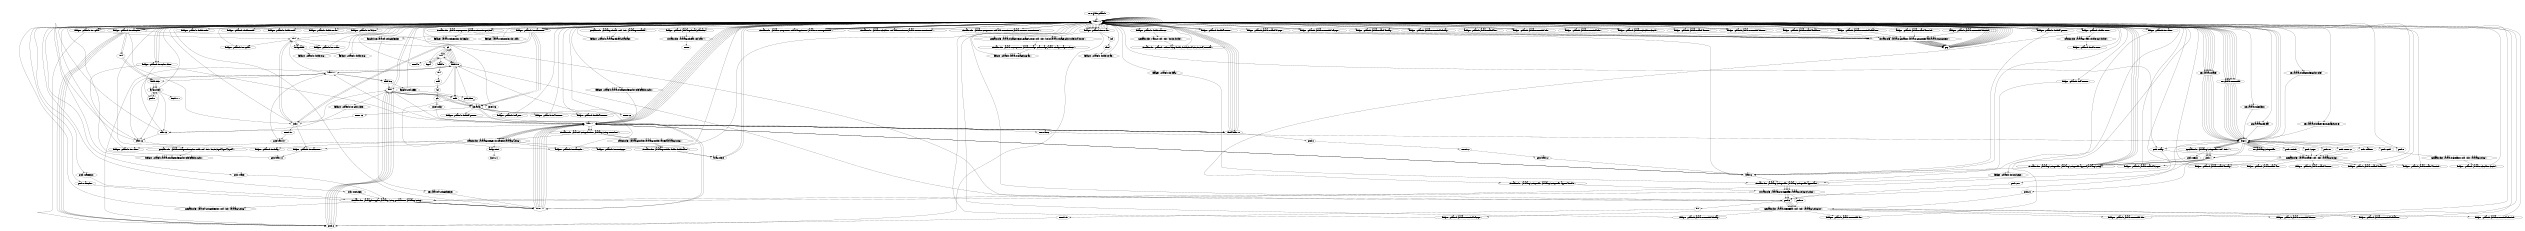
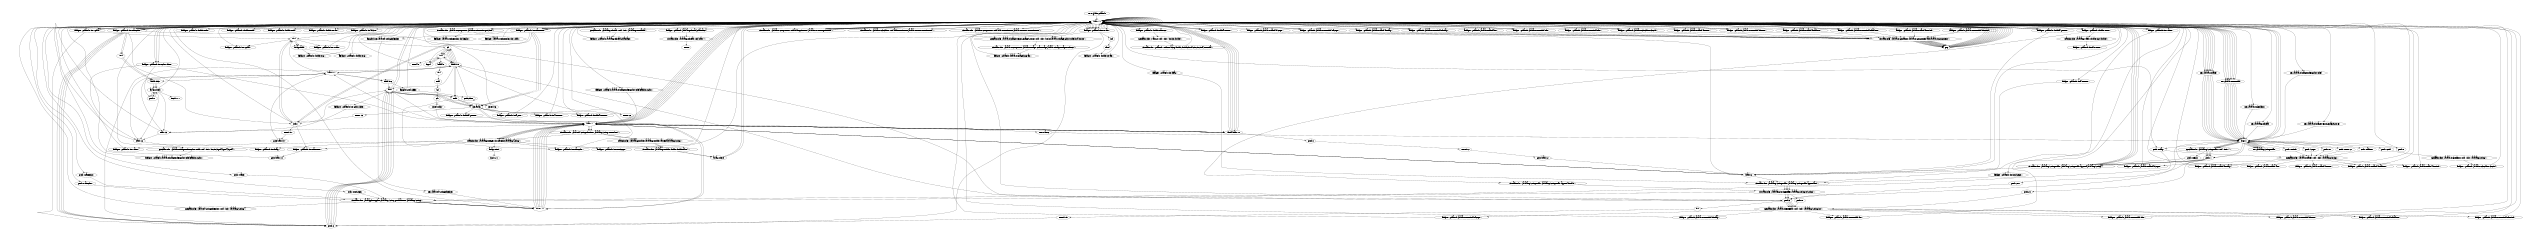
node "pop java.lang.Thread": label "pop java.lang.Thread" -> "new java.lang.Thread"
